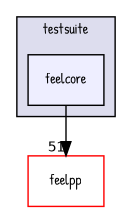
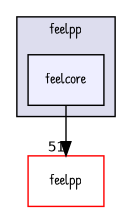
cluster "testsuite": label "testsuite" -> "feelpp"
